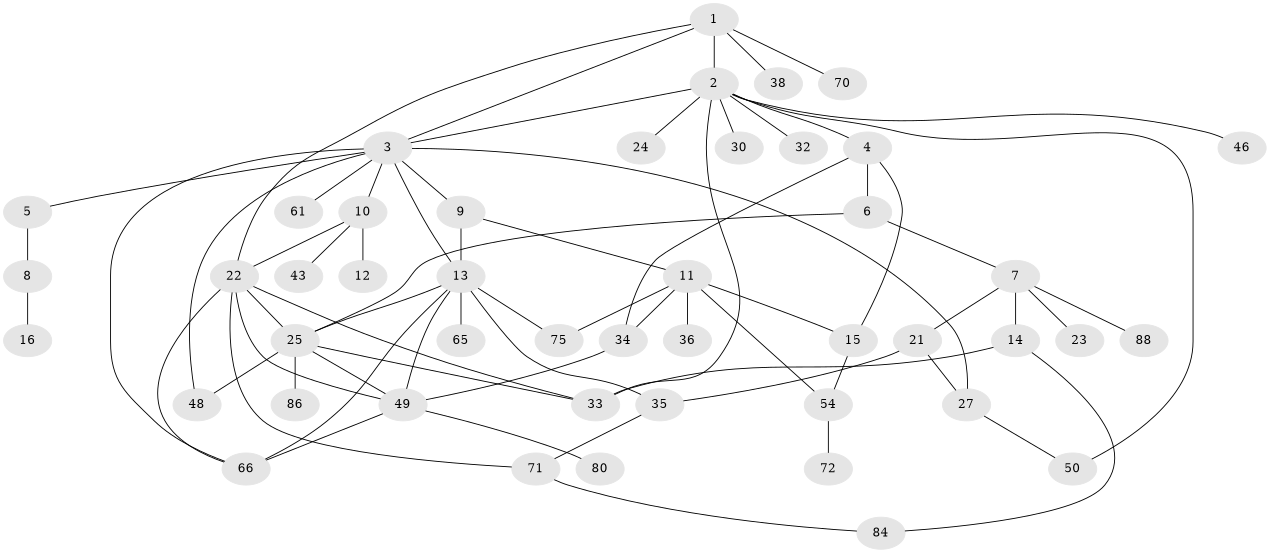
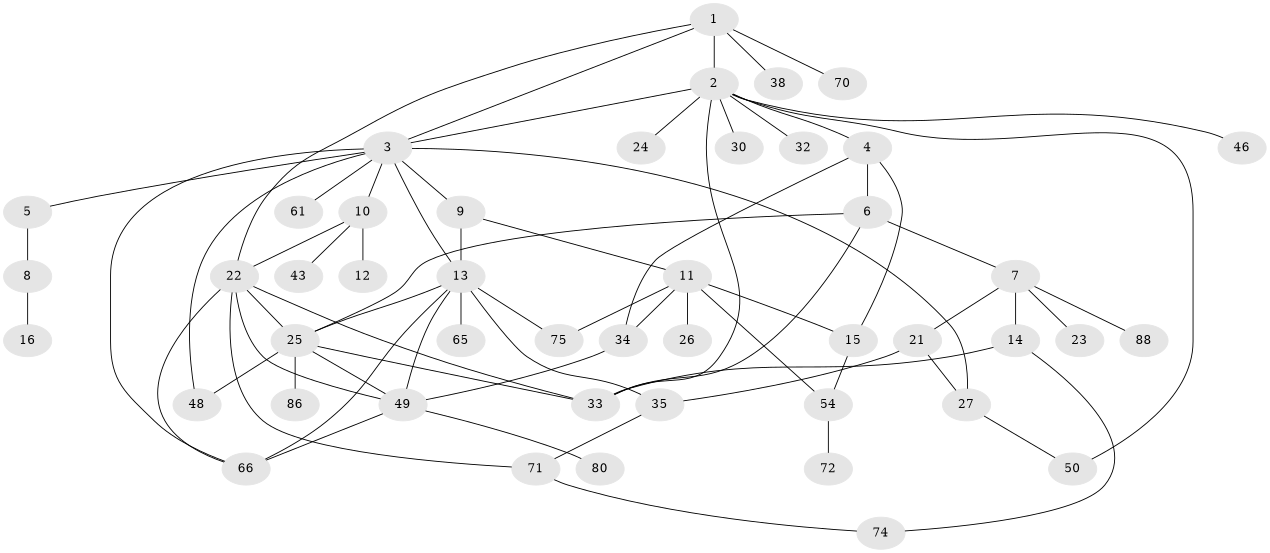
node "36": label "36" -> "26"
edge "6" -- "33": added
node "84": label "84" -> "74"
